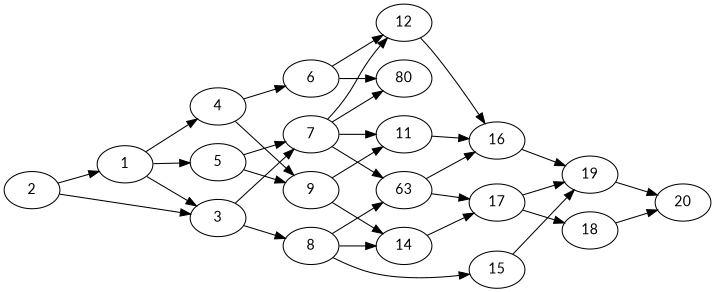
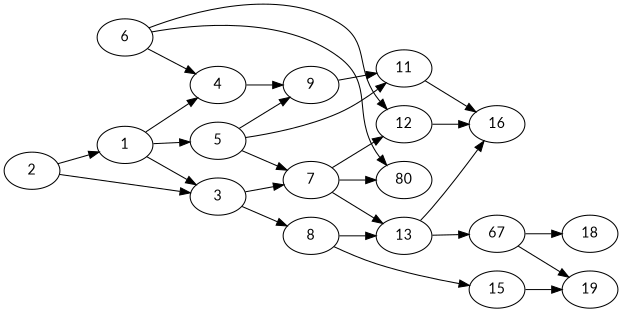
edge "4" -> "6": reversed
edge "7" -> "11": now "5" -> "11"
edge "16" -> "19": removed
node "63": label "63" -> "13"
node "17": label "17" -> "67"
node "20": removed
node "14": removed
